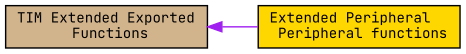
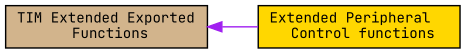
node "Extended Peripheral Peripheral functions": label "Extended Peripheral Peripheral functions" -> "Extended Peripheral Control functions"
